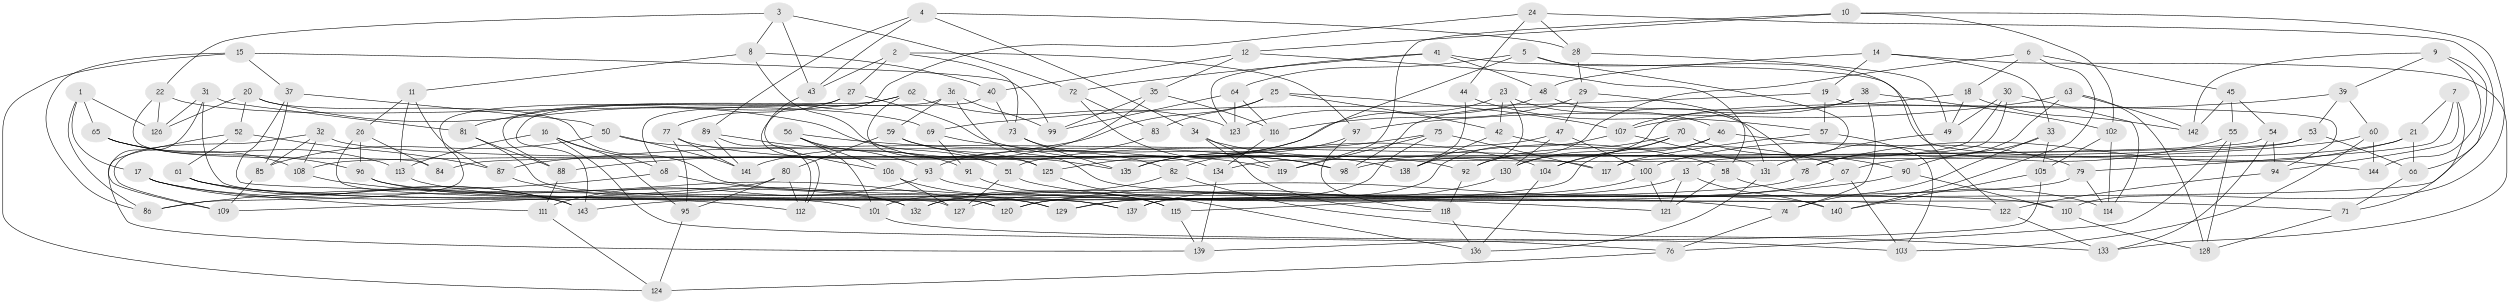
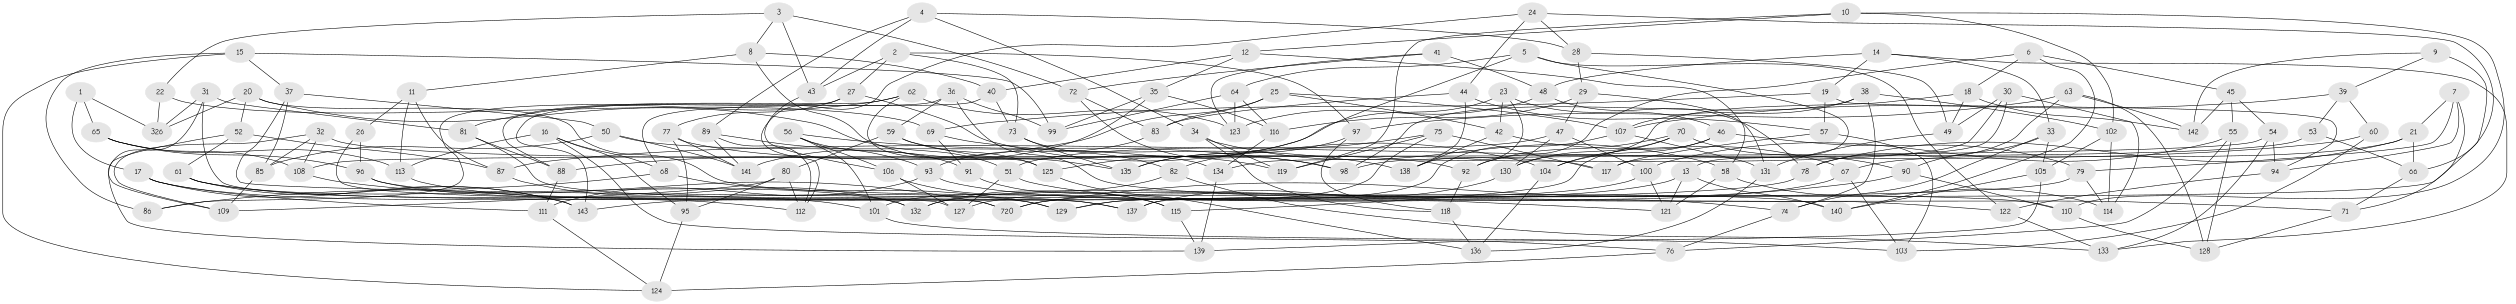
edge "44" -- "83": added
node "126": label "126" -> "326"
edge "1" -- "86": removed
node "84": removed
node "144": removed
node "120": label "120" -> "720"
